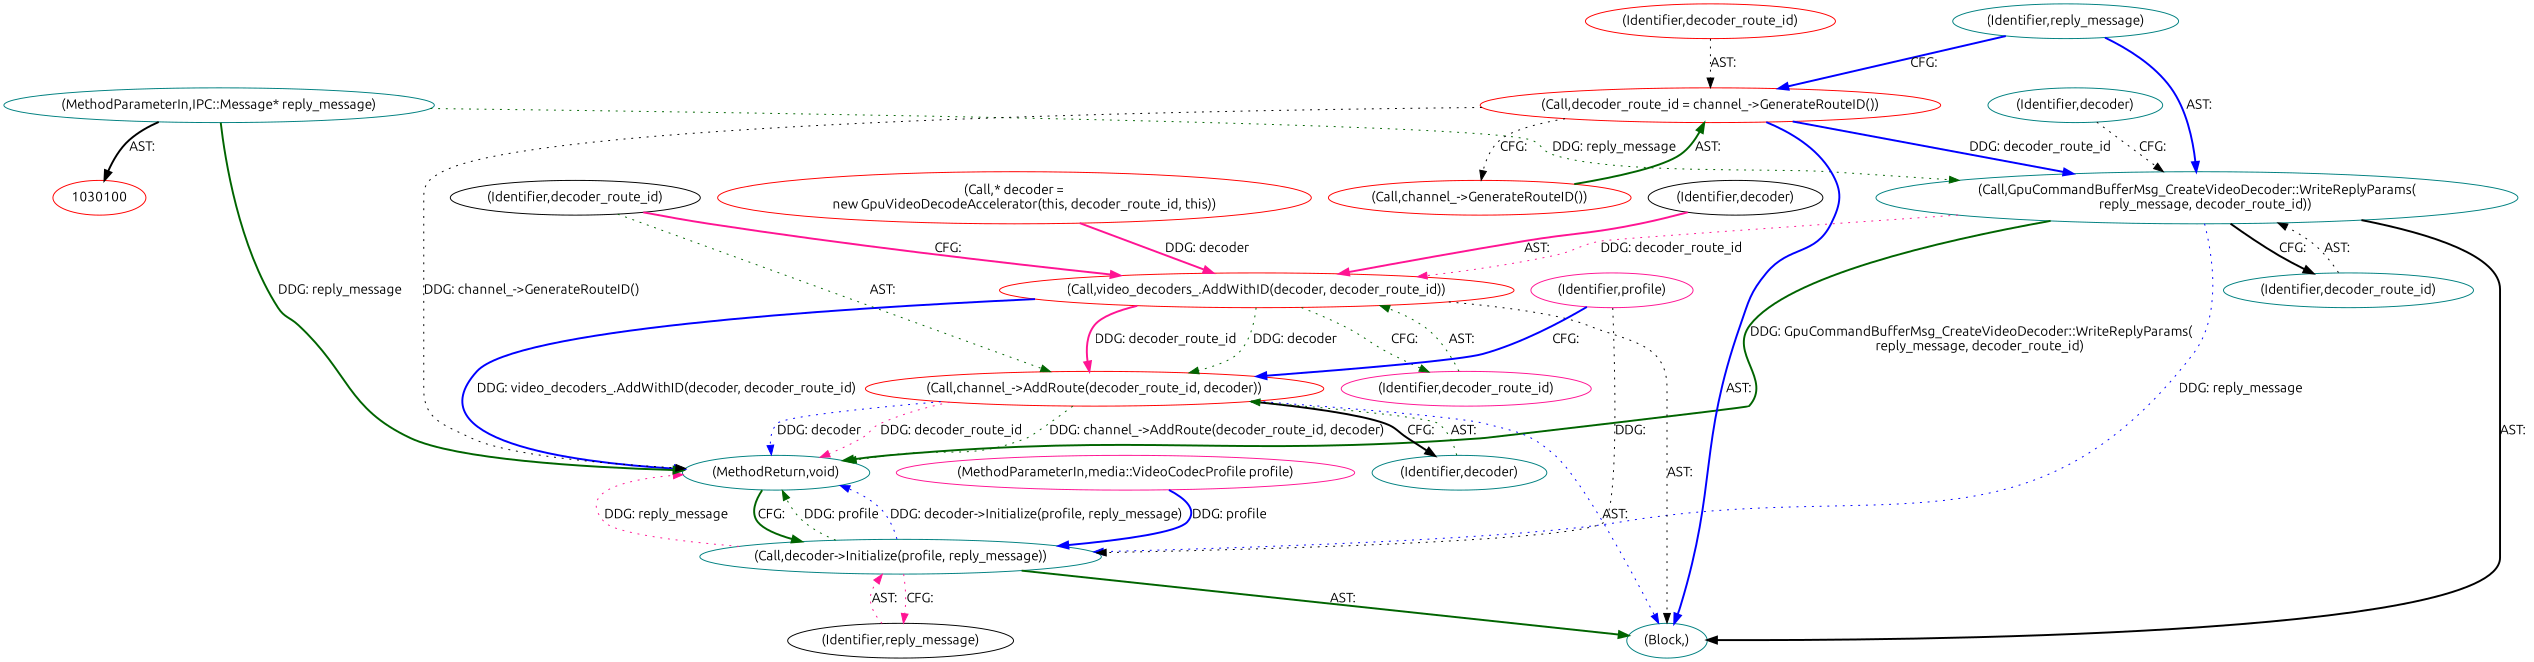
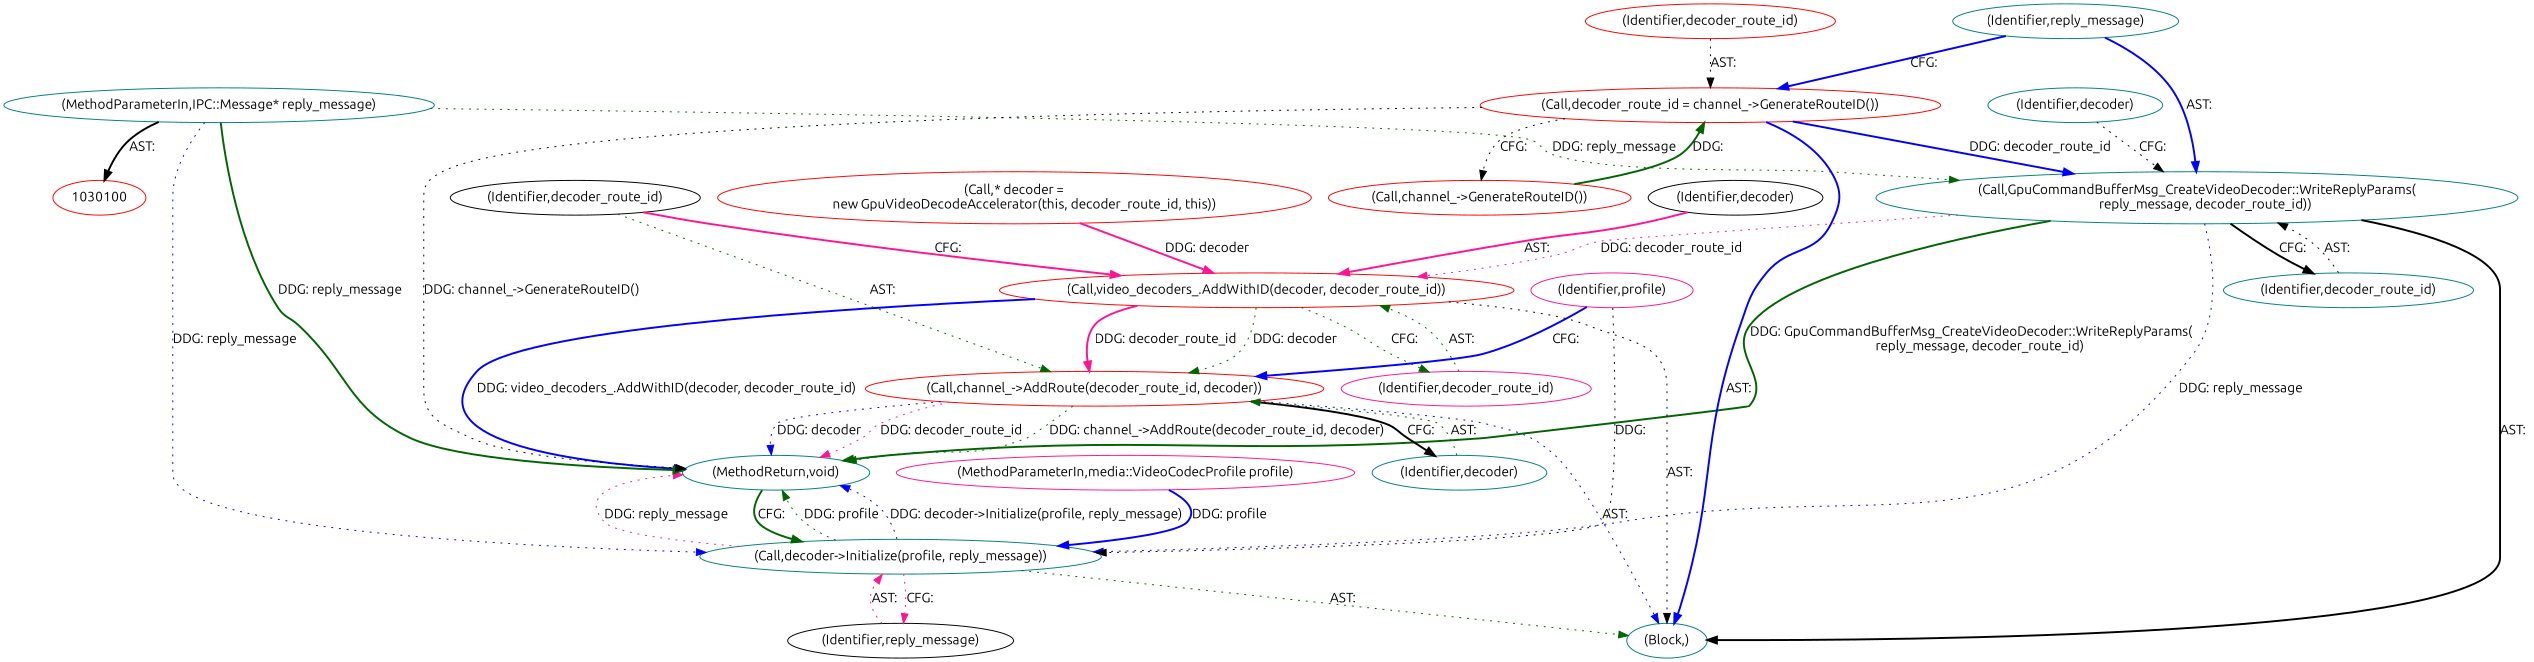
edge "(Call,channel_->GenerateRouteID())" -> "(Call,decoder_route_id = channel_->GenerateRouteID())": label "AST: " -> "DDG: "
edge "(MethodParameterIn,IPC::Message* reply_message)" -> "(Call,decoder->Initialize(profile, reply_message))": added, label "DDG: reply_message"
edge "(Call,decoder->Initialize(profile, reply_message))" -> "(Block,)": style bold -> dotted
